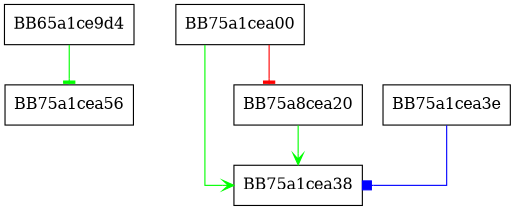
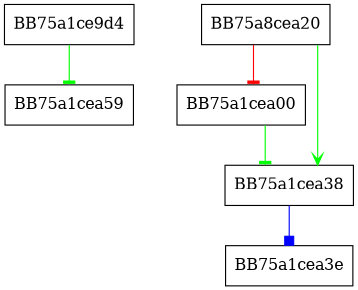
node "BB65a1ce9d4": label "BB65a1ce9d4" -> "BB75a1ce9d4"
edge "BB75a1cea00" -> "BB75a8cea20": reversed
node "BB75a1cea56": label "BB75a1cea56" -> "BB75a1cea59"
edge "BB75a1cea00" -> "BB75a1cea38": arrowhead vee -> tee
edge "BB75a1cea3e" -> "BB75a1cea38": reversed
